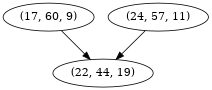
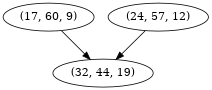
node "(24, 57, 11)": label "(24, 57, 11)" -> "(24, 57, 12)"
node "(22, 44, 19)": label "(22, 44, 19)" -> "(32, 44, 19)"
